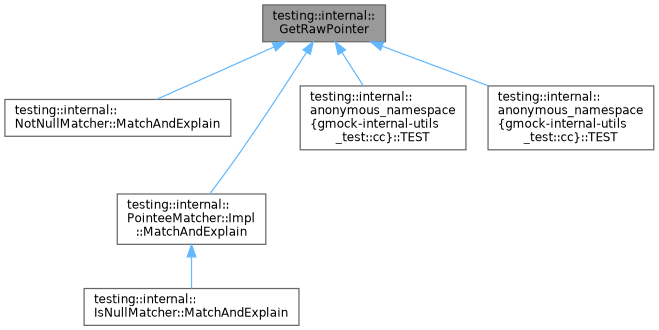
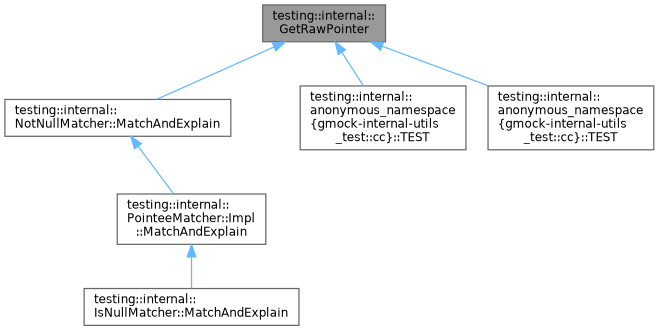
edge "testing::internal:: PointeeMatcher::Impl ::MatchAndExplain" -> "testing::internal:: GetRawPointer": now "testing::internal:: PointeeMatcher::Impl ::MatchAndExplain" -> "testing::internal:: NotNullMatcher::MatchAndExplain"
